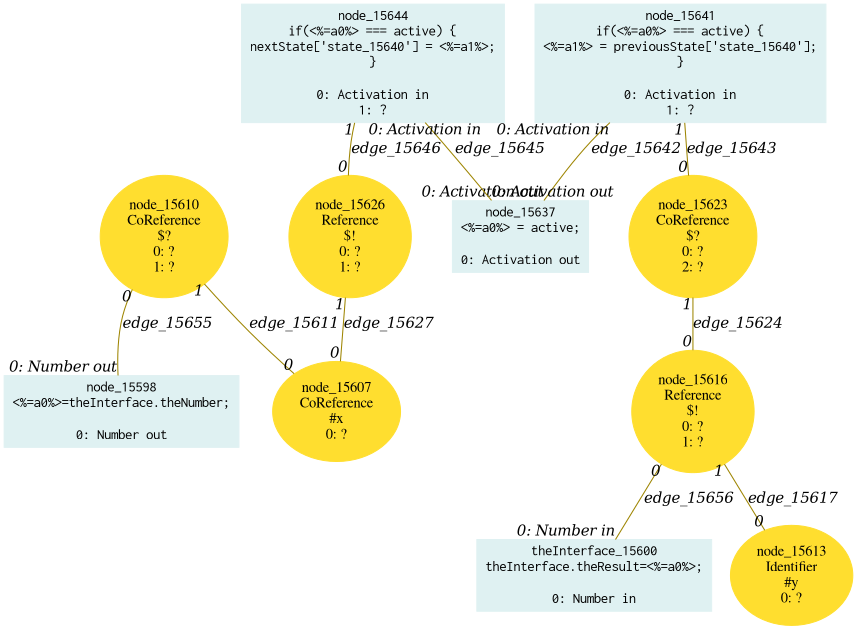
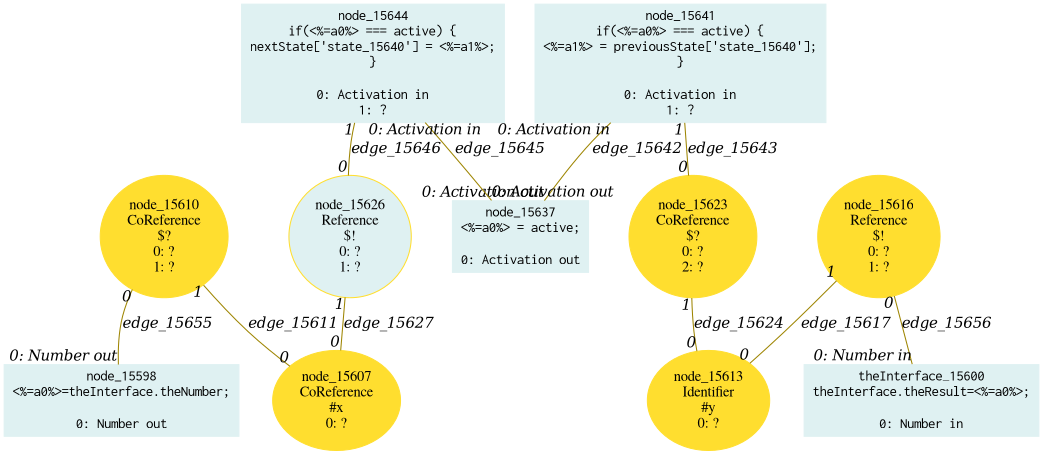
node "node_15626 Reference $! 0: ? 1: ?": fillcolor #ffde2f -> #dff1f2
edge "node_15623 CoReference $? 0: ? 2: ?" -- "node_15616 Reference $! 0: ? 1: ?": now "node_15623 CoReference $? 0: ? 2: ?" -- "node_15613 Identifier #y 0: ?"
